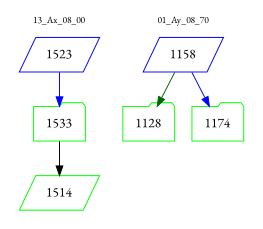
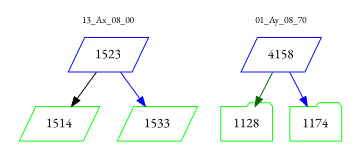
node "1158": label "1158" -> "4158"
node "1533": shape folder -> parallelogram
edge "1533" -> "1514": now "1523" -> "1514"
